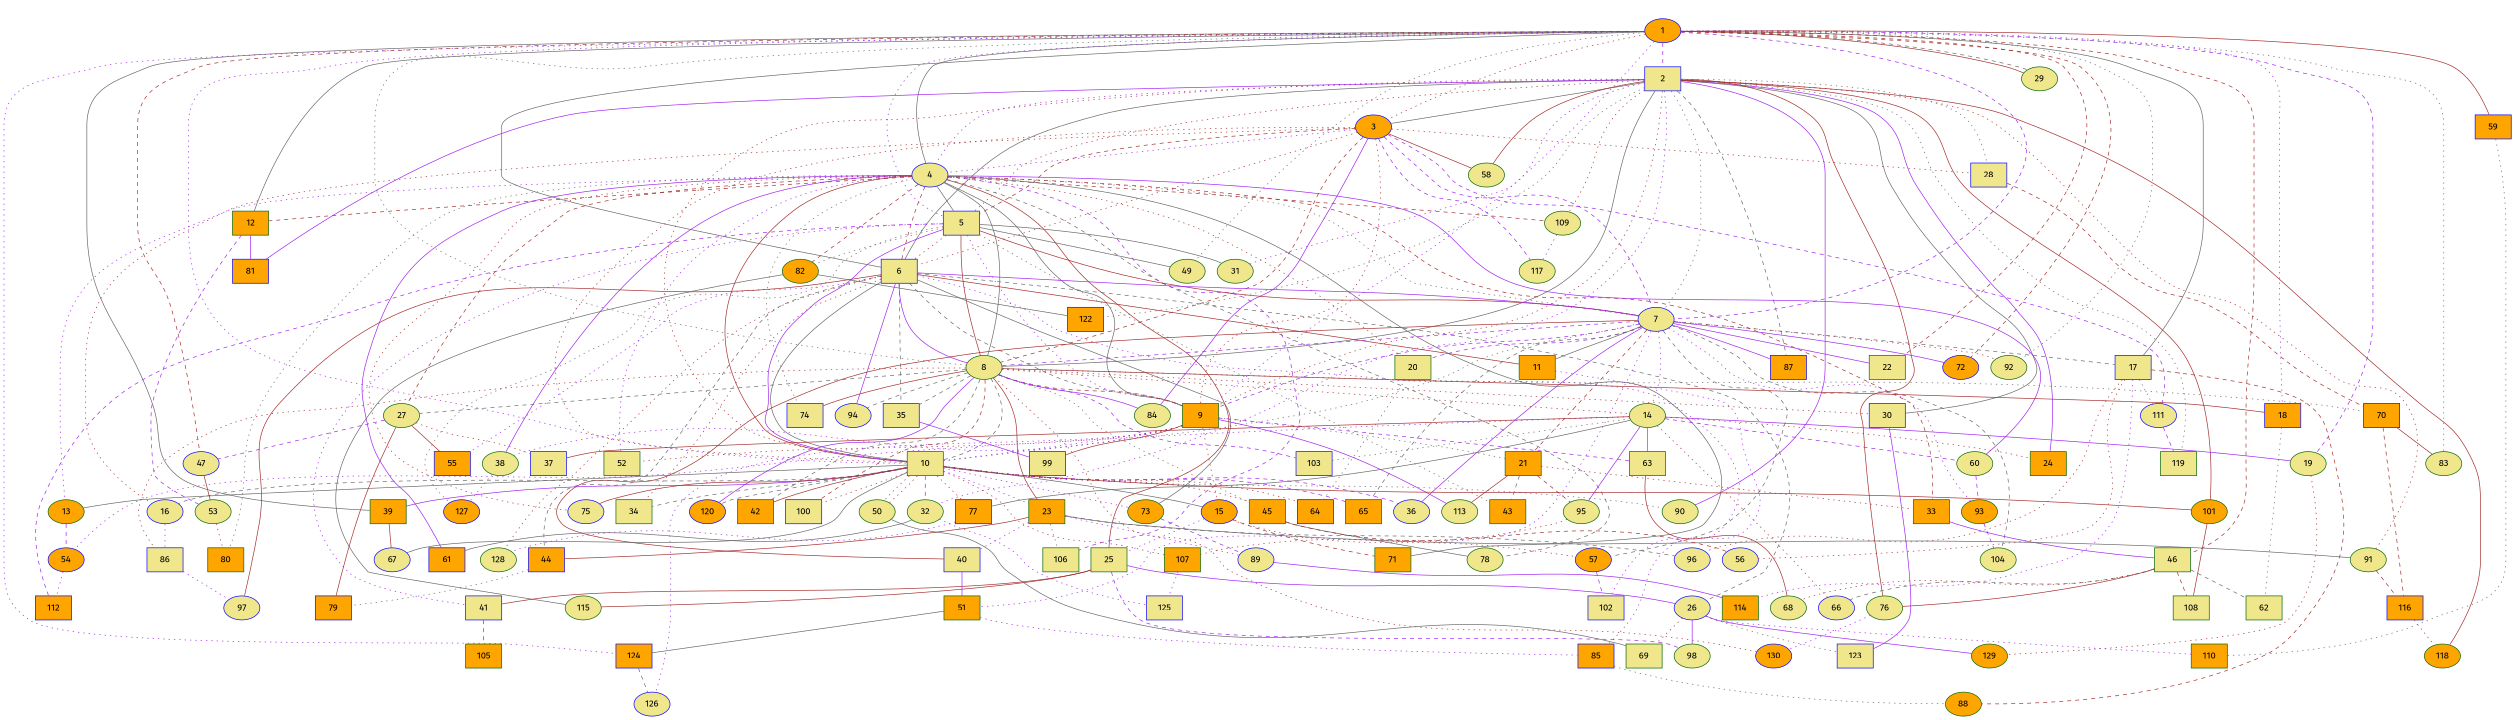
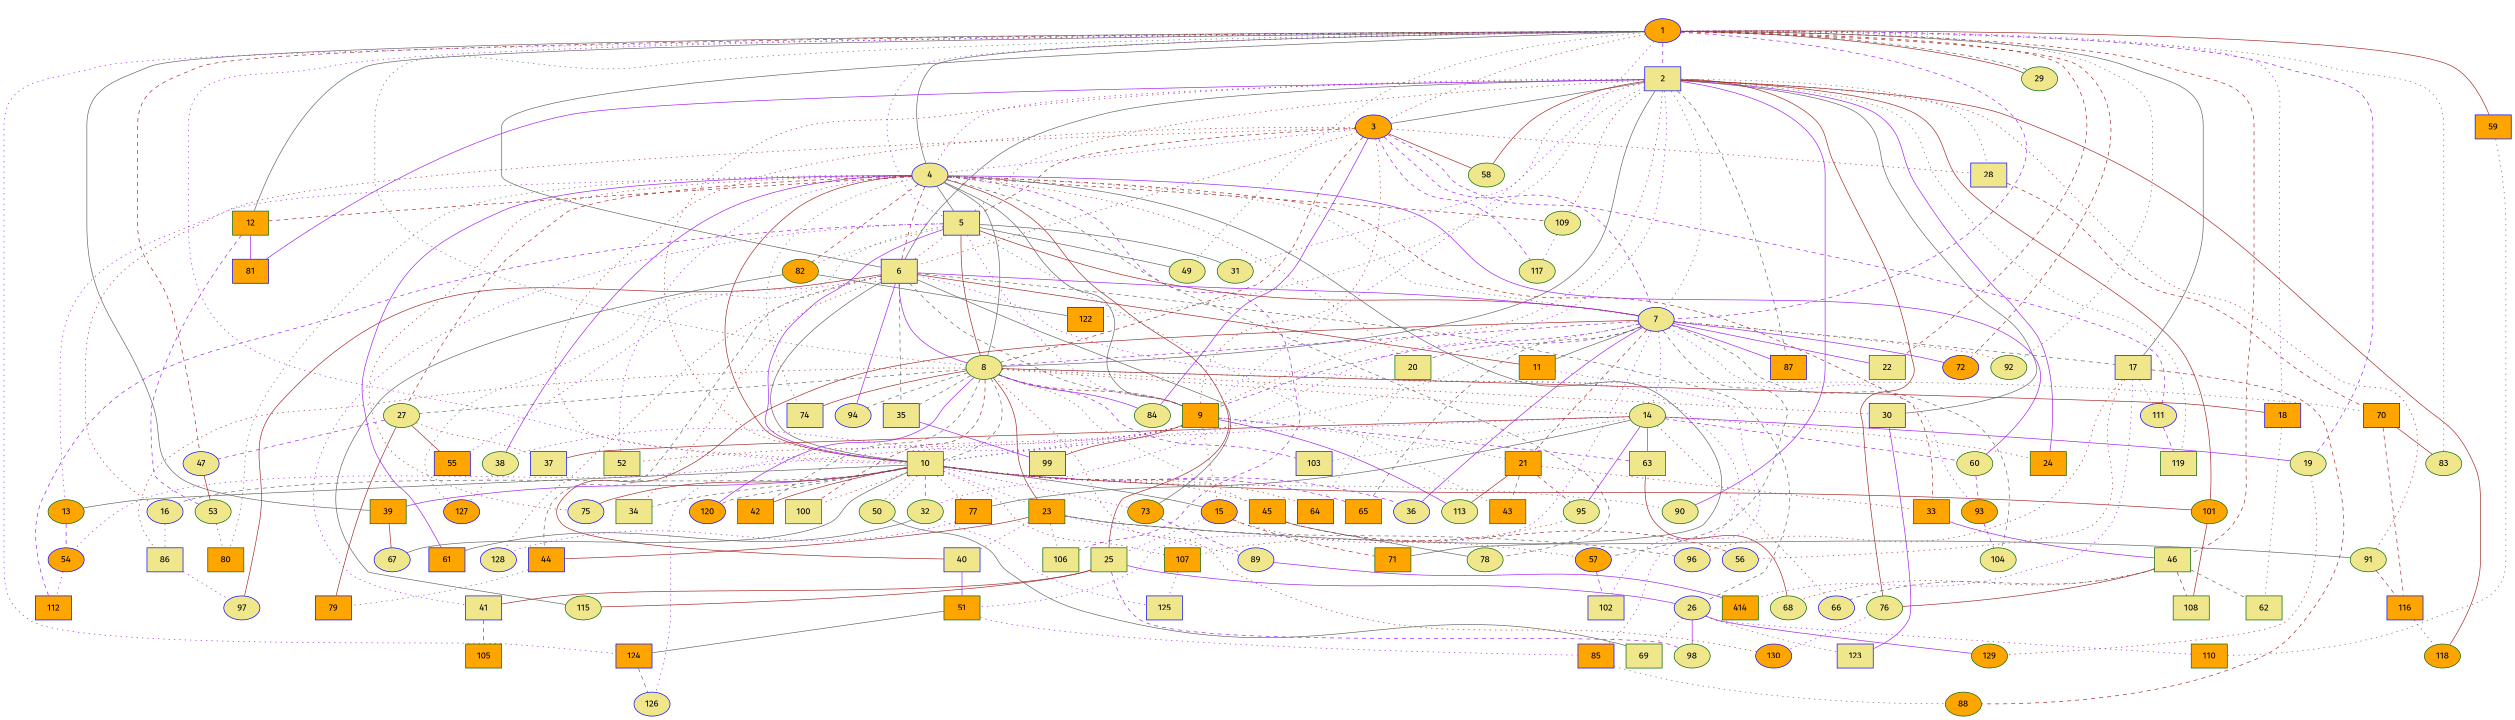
node "100": color blue -> darkgreen
node "128": color darkgreen -> blue
node "114": label "114" -> "414"
